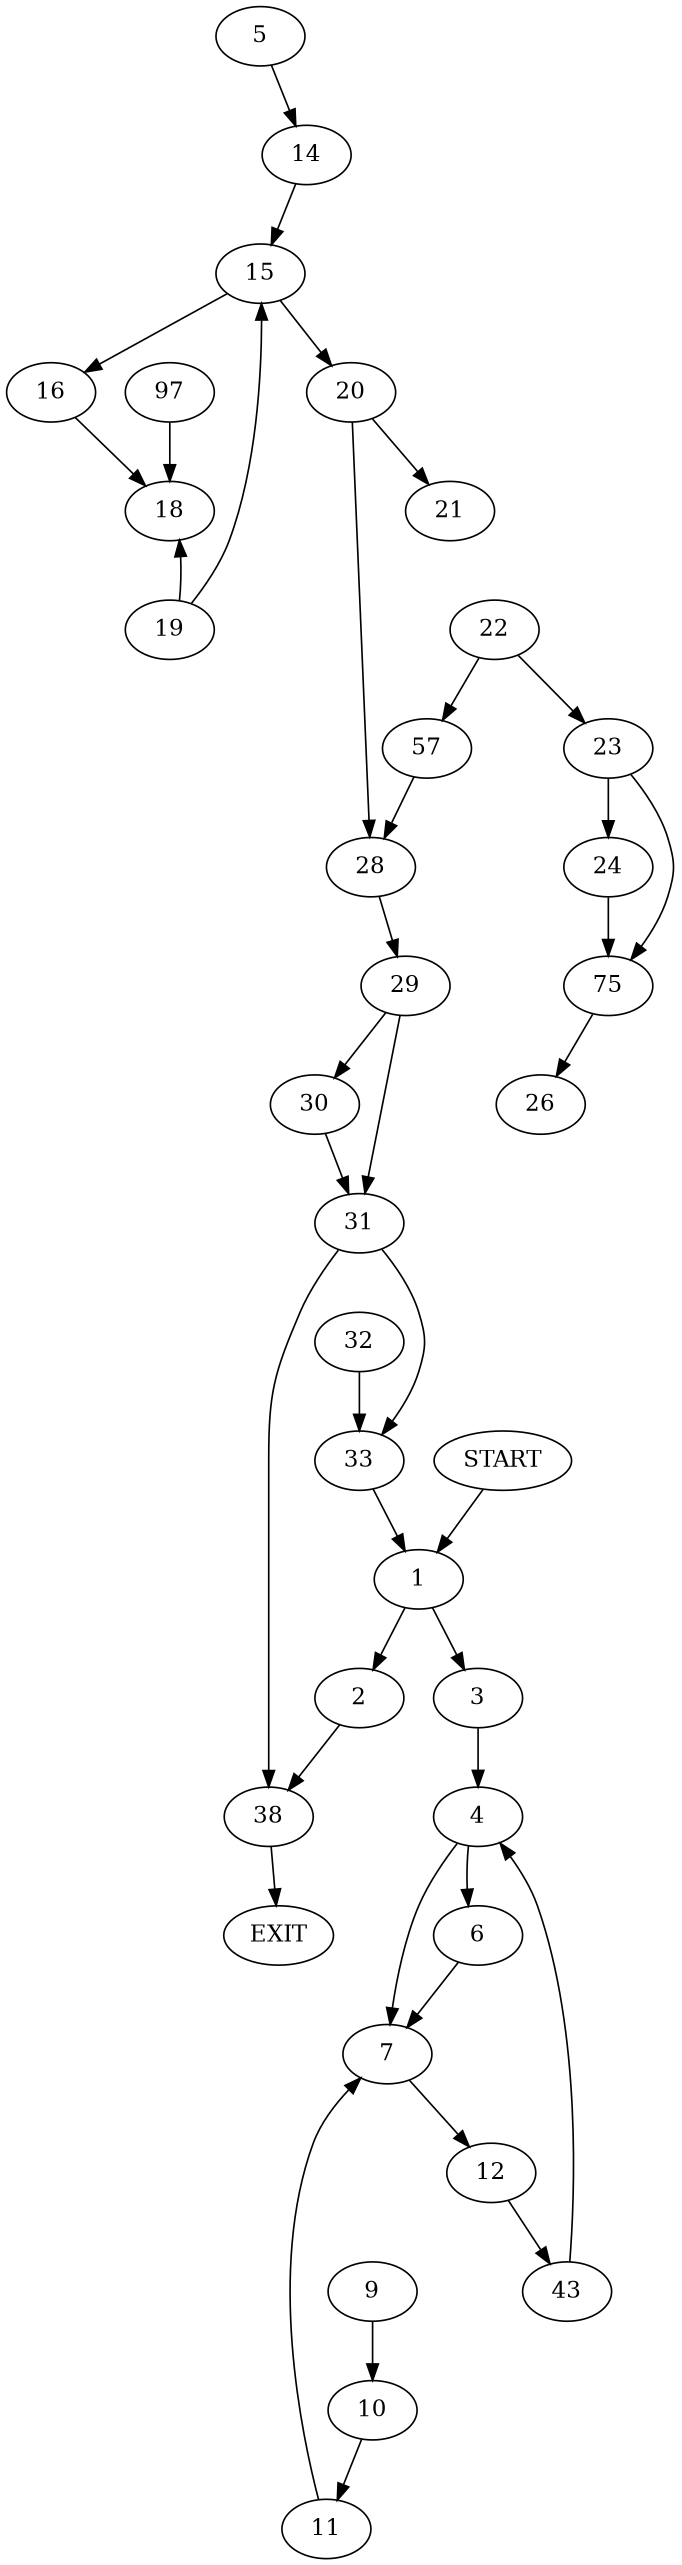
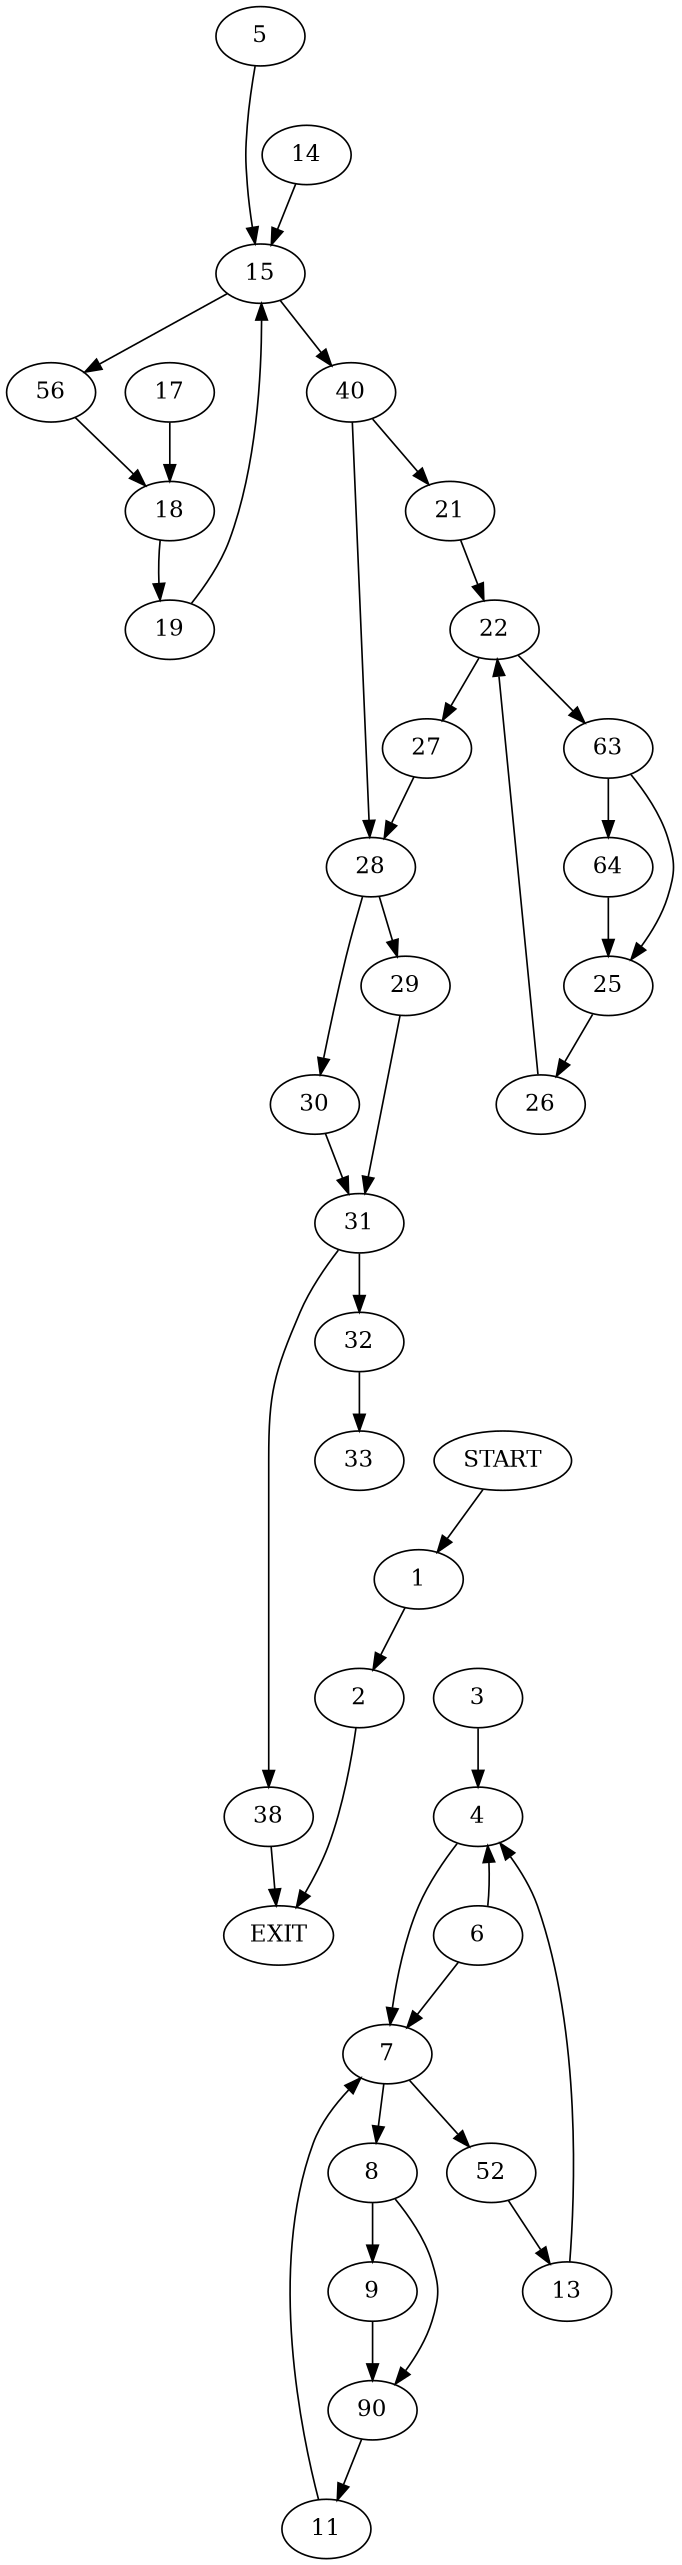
edge "5" -> "14": now "5" -> "15"
node "16": label "16" -> "56"
node "97": label "97" -> "17"
node "20": label "20" -> "40"
edge "21" -> "22": added
edge "19" -> "18": reversed
node "57": label "57" -> "27"
node "23": label "23" -> "63"
node "24": label "24" -> "64"
edge "26" -> "22": added
node "75": label "75" -> "25"
edge "29" -> "30": now "28" -> "30"
edge "31" -> "33": now "31" -> "32"
edge "33" -> "1": removed
edge "1" -> "3": removed
edge "2" -> "38": now "2" -> "EXIT"
edge "4" -> "6": reversed
node "8": added
node "12": label "12" -> "52"
node "43": label "43" -> "13"
node "10": label "10" -> "90"
